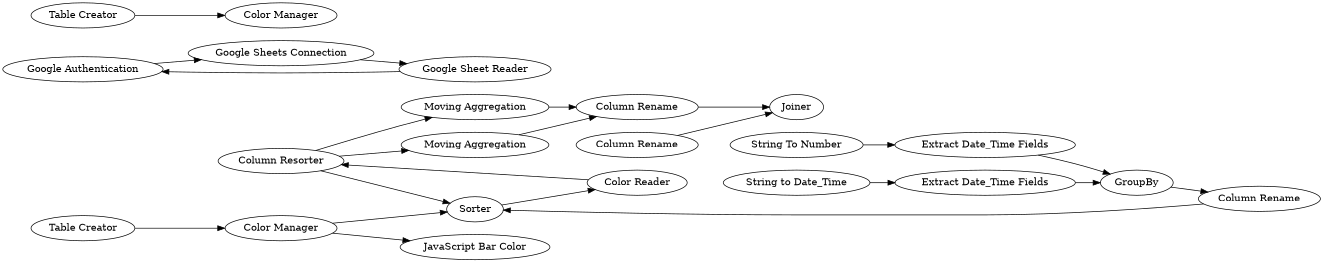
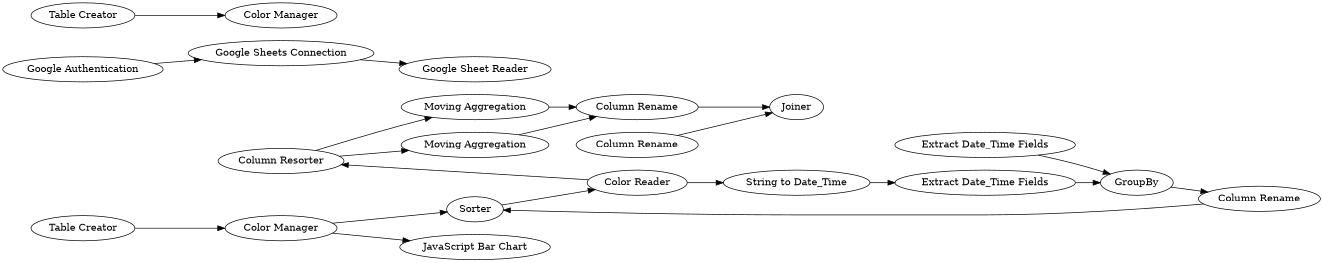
edge "Google Sheet Reader" -> "Google Authentication": removed
node "String To Number": removed
edge "Color Reader" -> "String to Date_Time": added
edge "Column Resorter" -> "Sorter": removed
node "JavaScript Bar Color": label "JavaScript Bar Color" -> "JavaScript Bar Chart"
